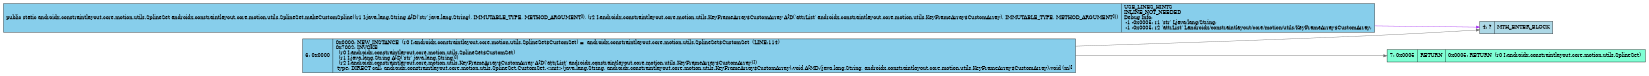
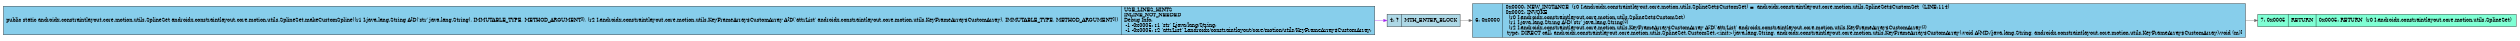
edge "6: 0x0000" -> "4: ?": reversed
node "6: 0x0000": text "0x7002: INVOKE" -> "0x0002: INVOKE"
